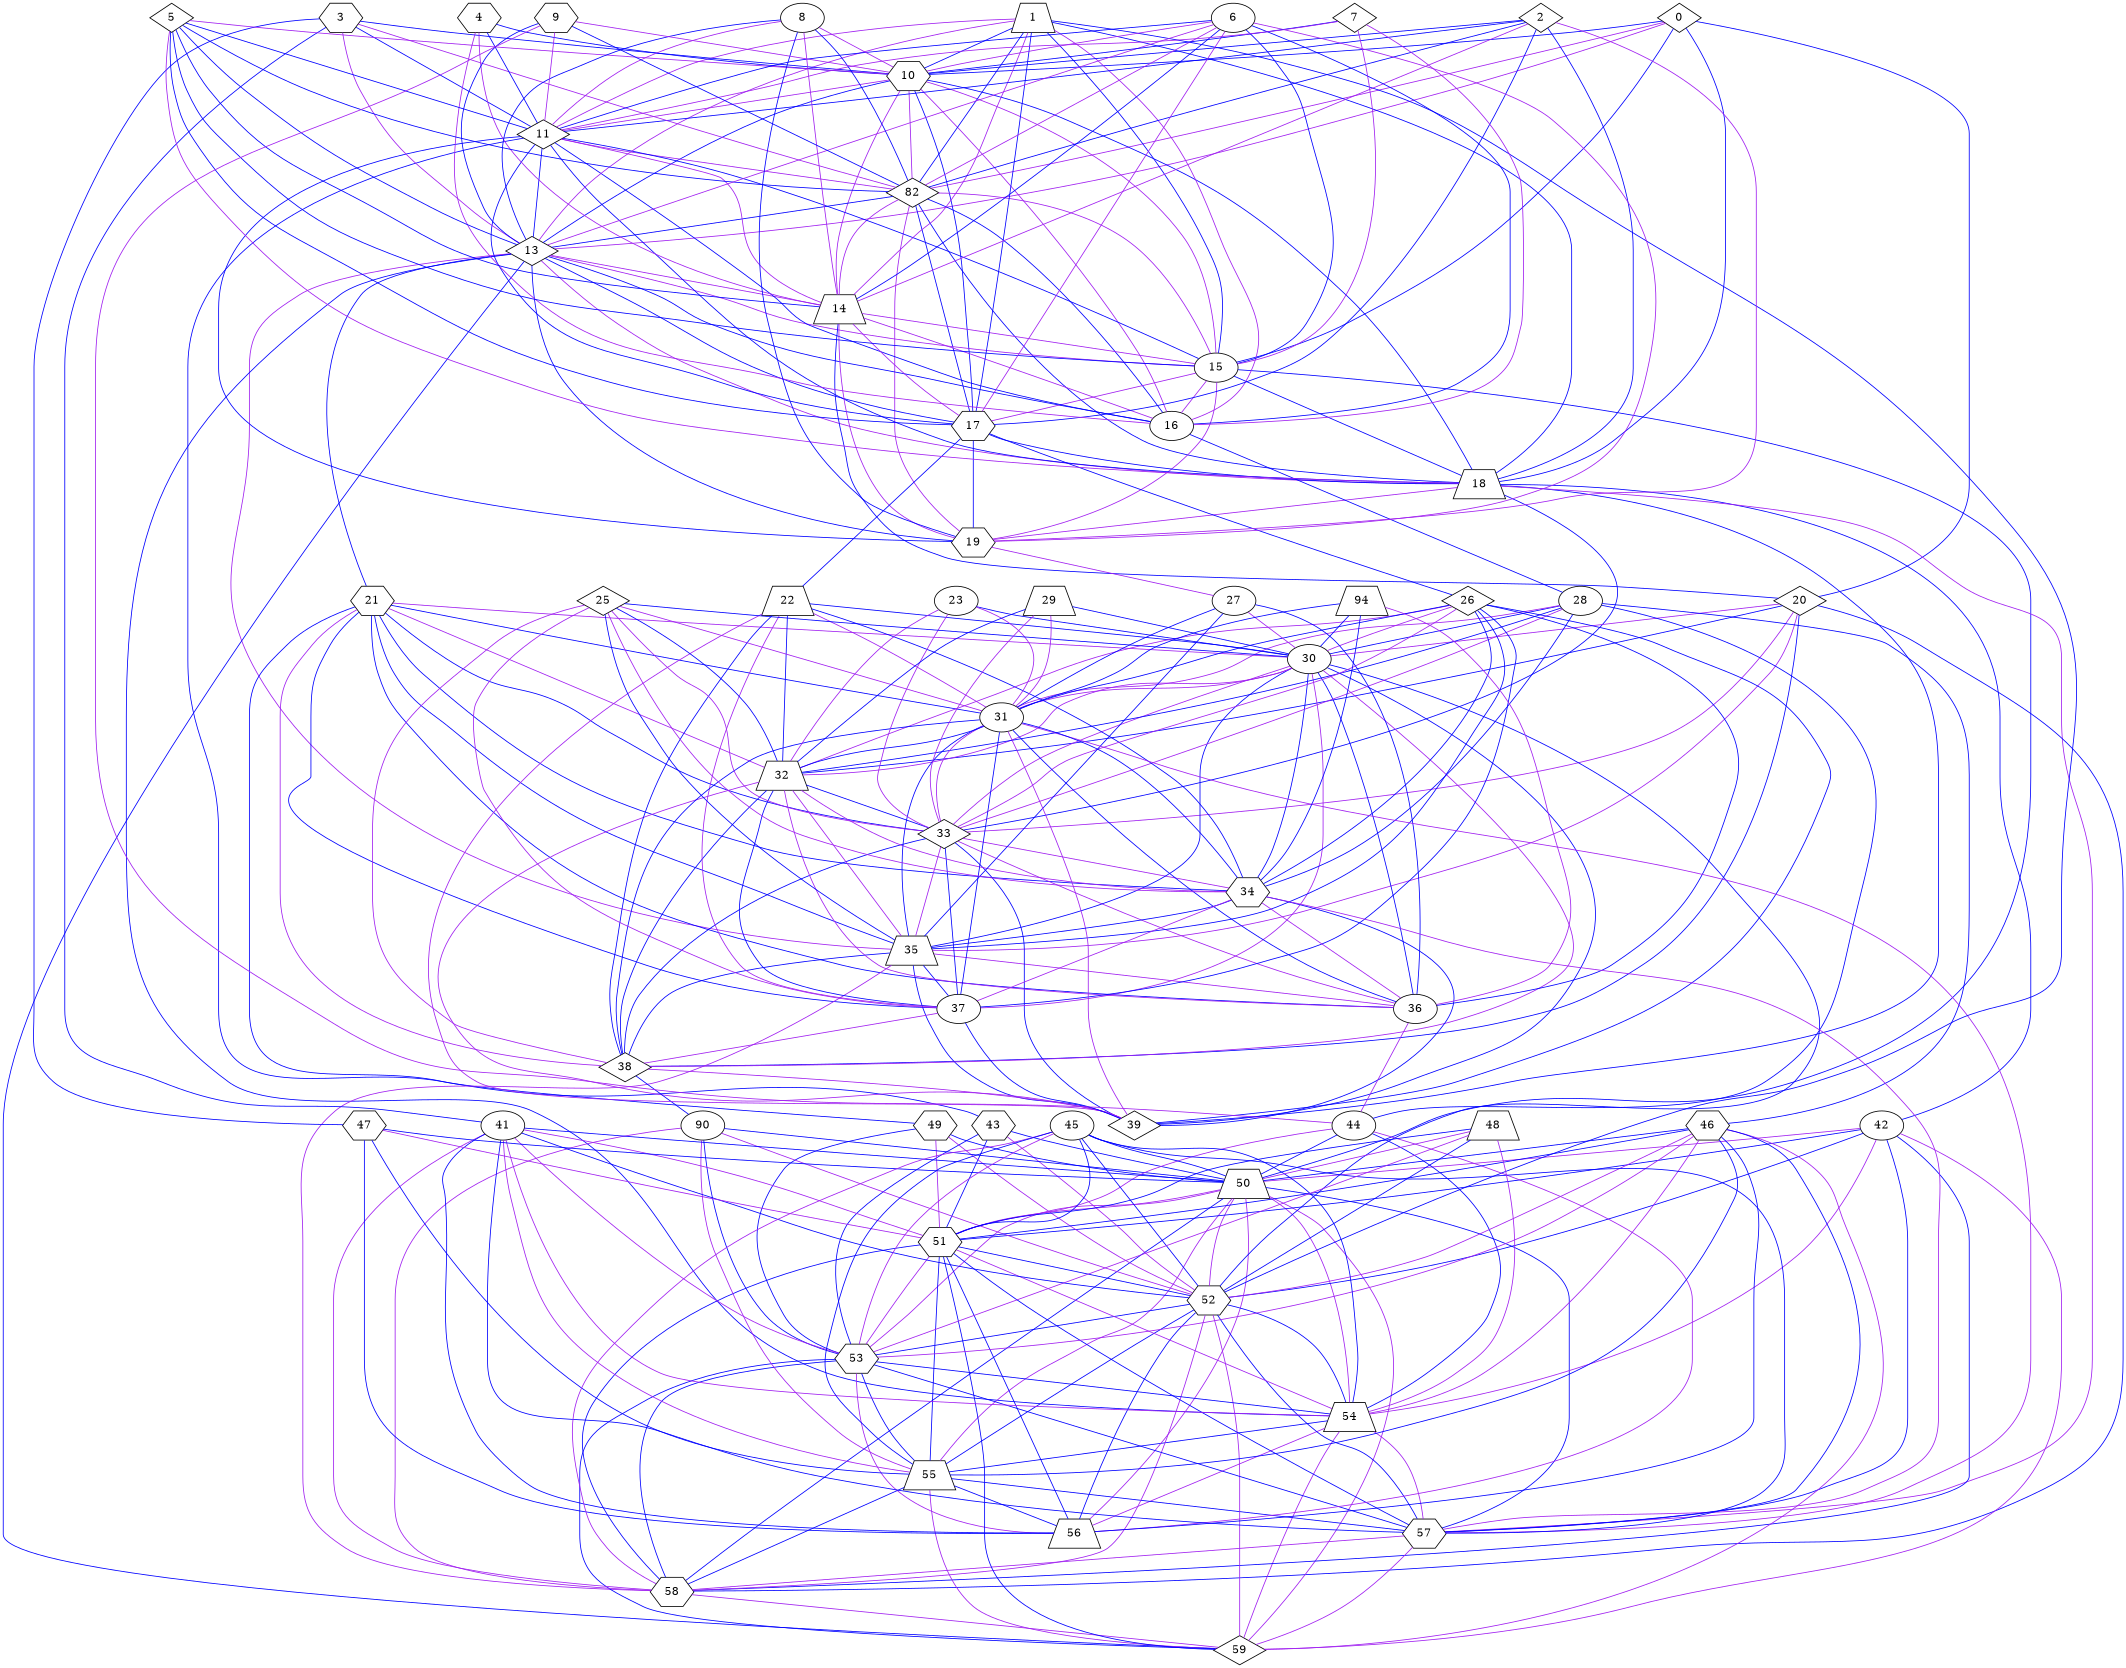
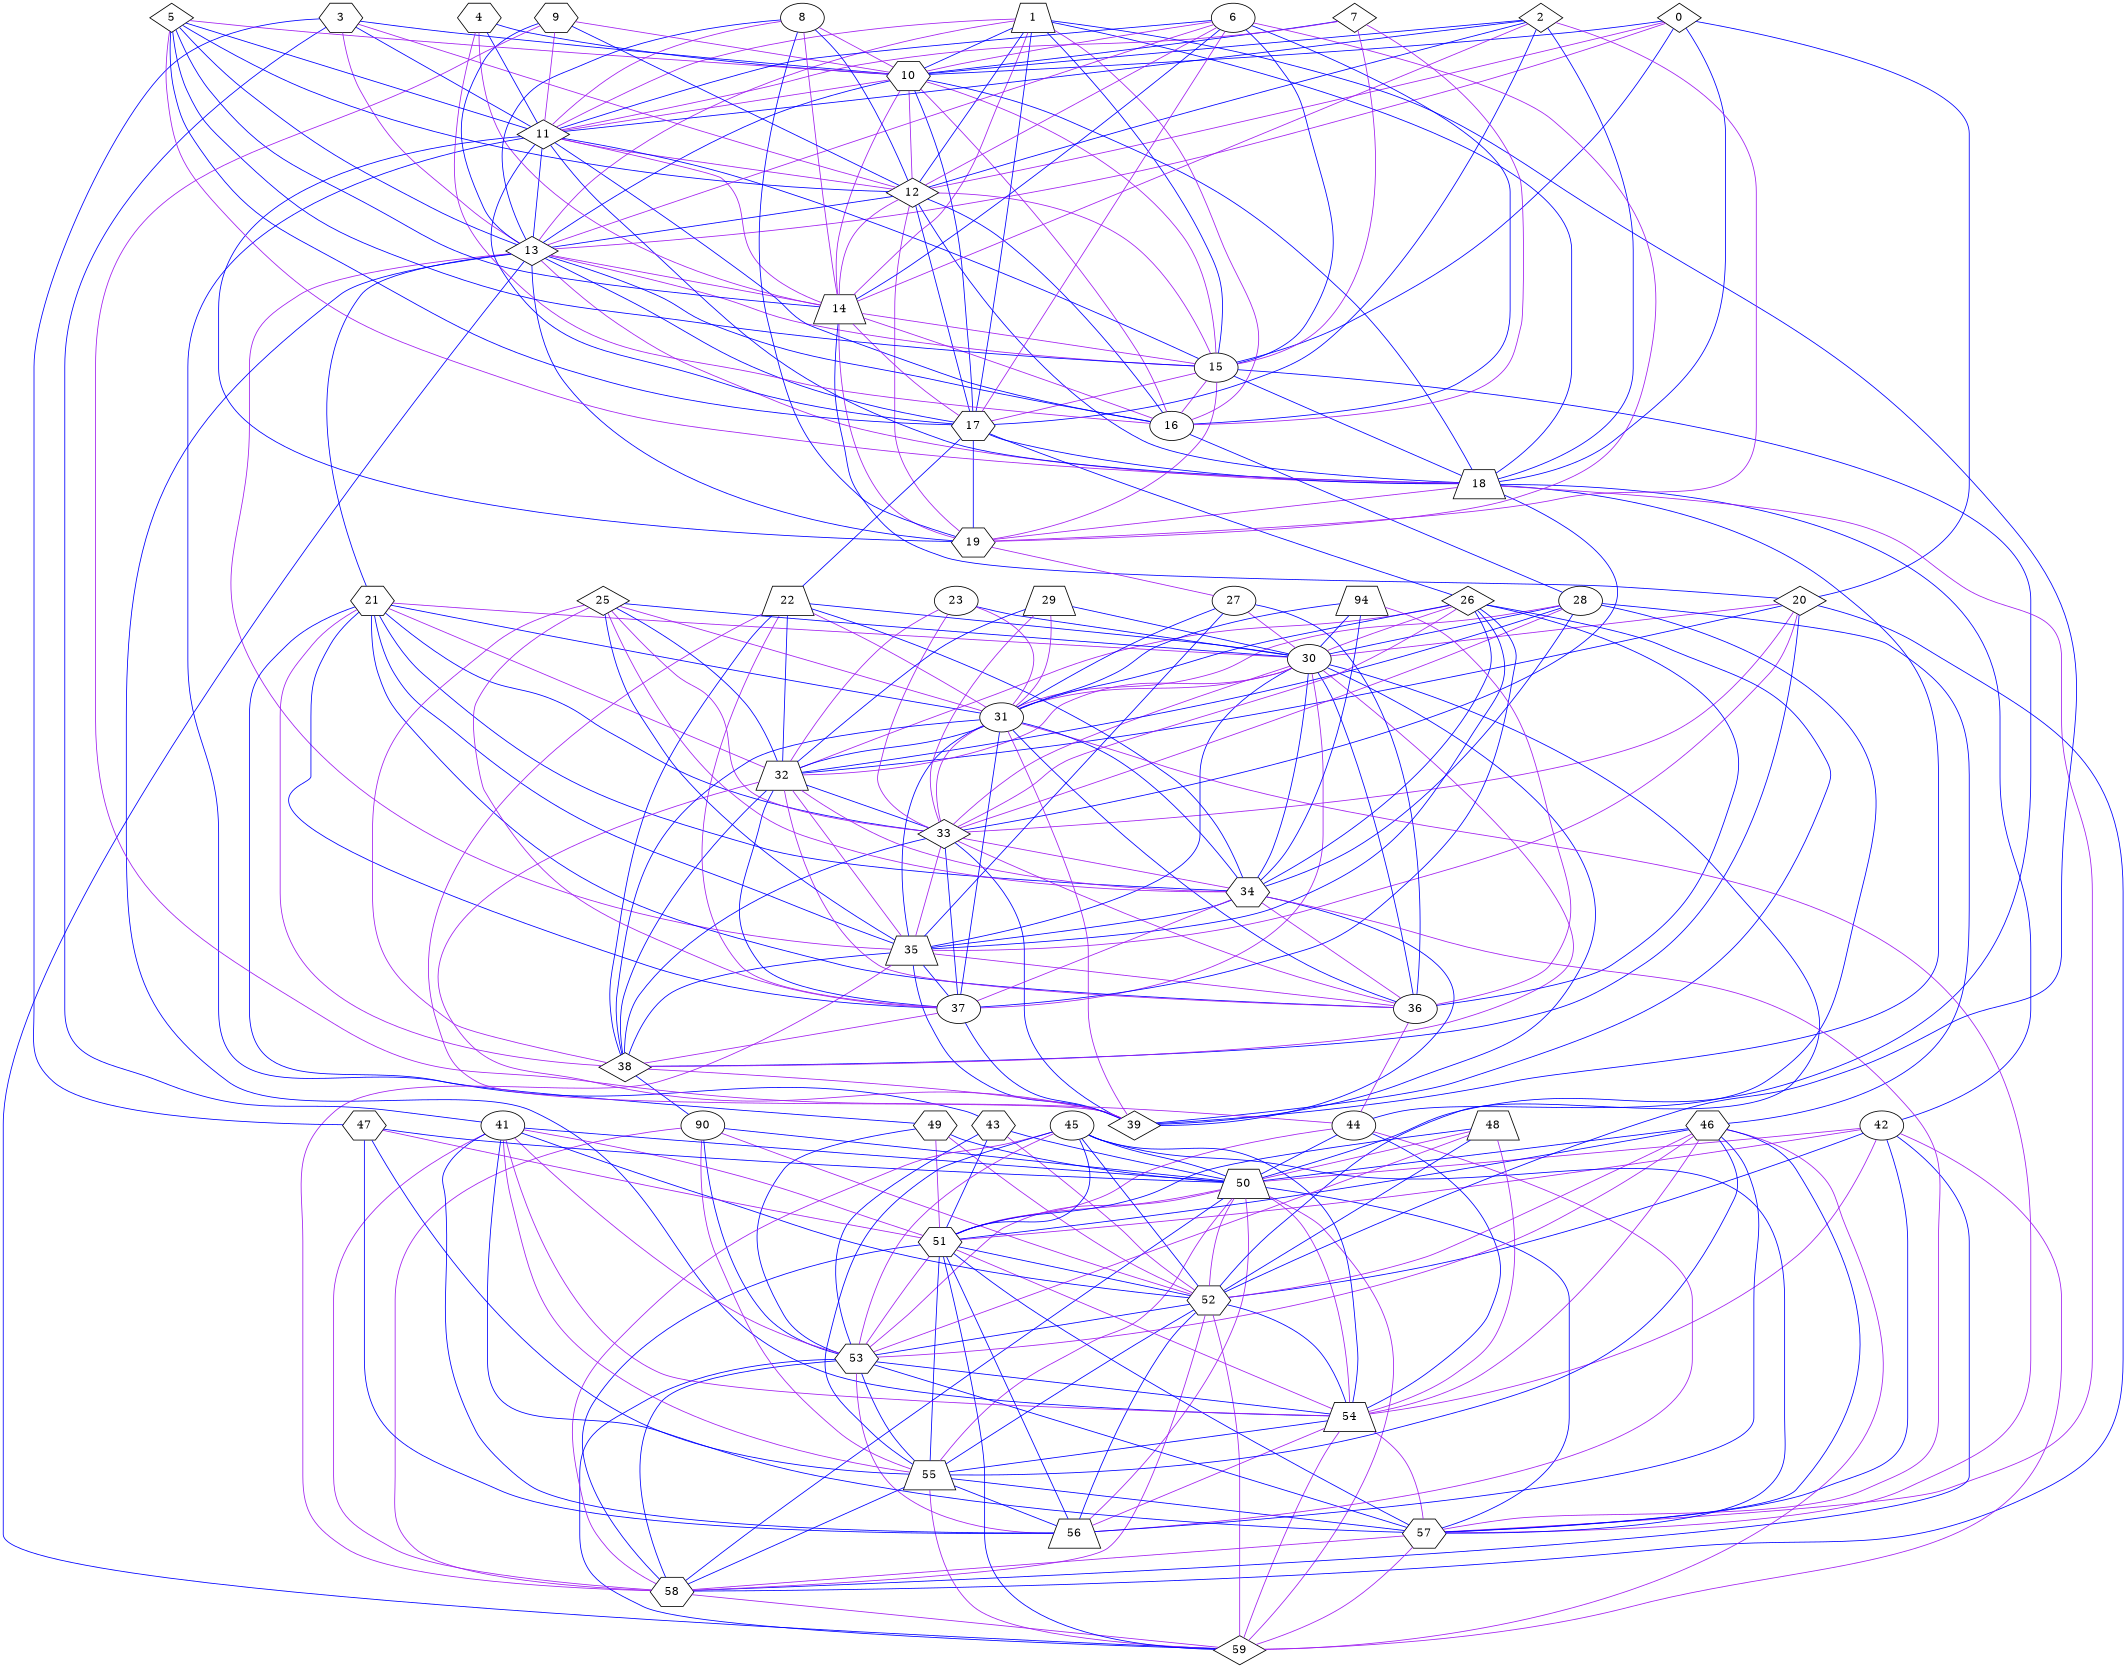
node "82": label "82" -> "12"
edge "42" -- "51": color blue -> purple
edge "52" -- "57": removed
